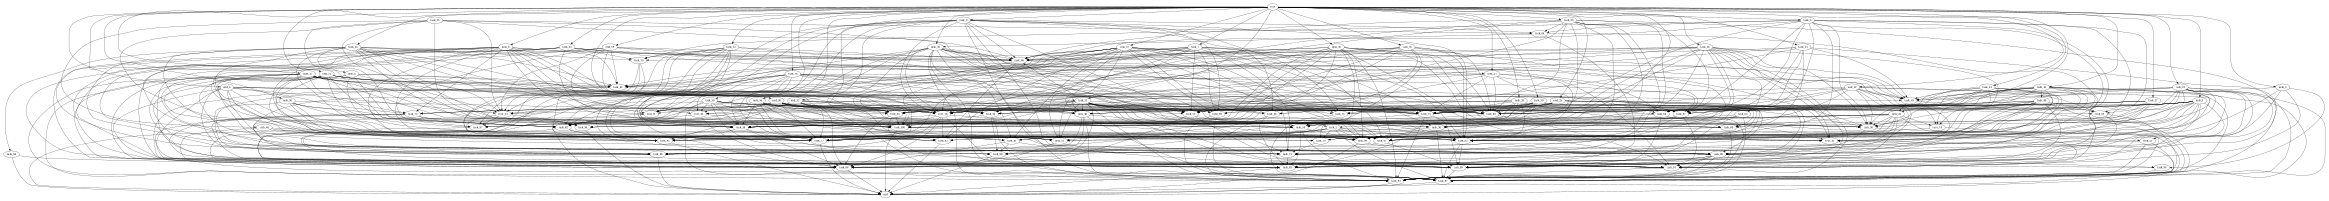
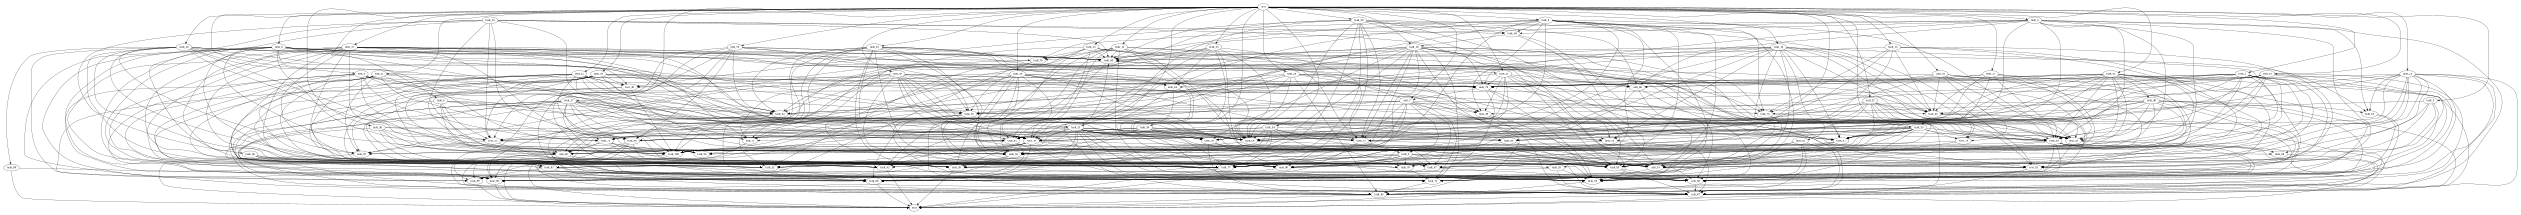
edge "task_7" -> "task_75": reversed
edge "task_35" -> "task_58": removed
edge "end_22" -> "task_63": removed
edge "end_19" -> "end_71": now "end_19" -> "task_50"
edge "end_29" -> "task_45": now "task_33" -> "task_45"
edge "end_31" -> "task_82": now "task_73" -> "task_82"
edge "task_26" -> "task_80": removed
edge "task_20" -> "task_47": now "task_20" -> "root_61"
edge "task_33" -> "task_67": added
edge "task_79" -> "task_52": now "task_15" -> "task_52"
edge "end_4" -> "task_77": now "task_44" -> "task_77"
edge "task_35" -> "task_98": removed
edge "task_90" -> "task_69": reversed
edge "task_40" -> "task_88": now "task_76" -> "task_88"
edge "task_48" -> "task_93": removed
edge "task_94" -> "end": removed
